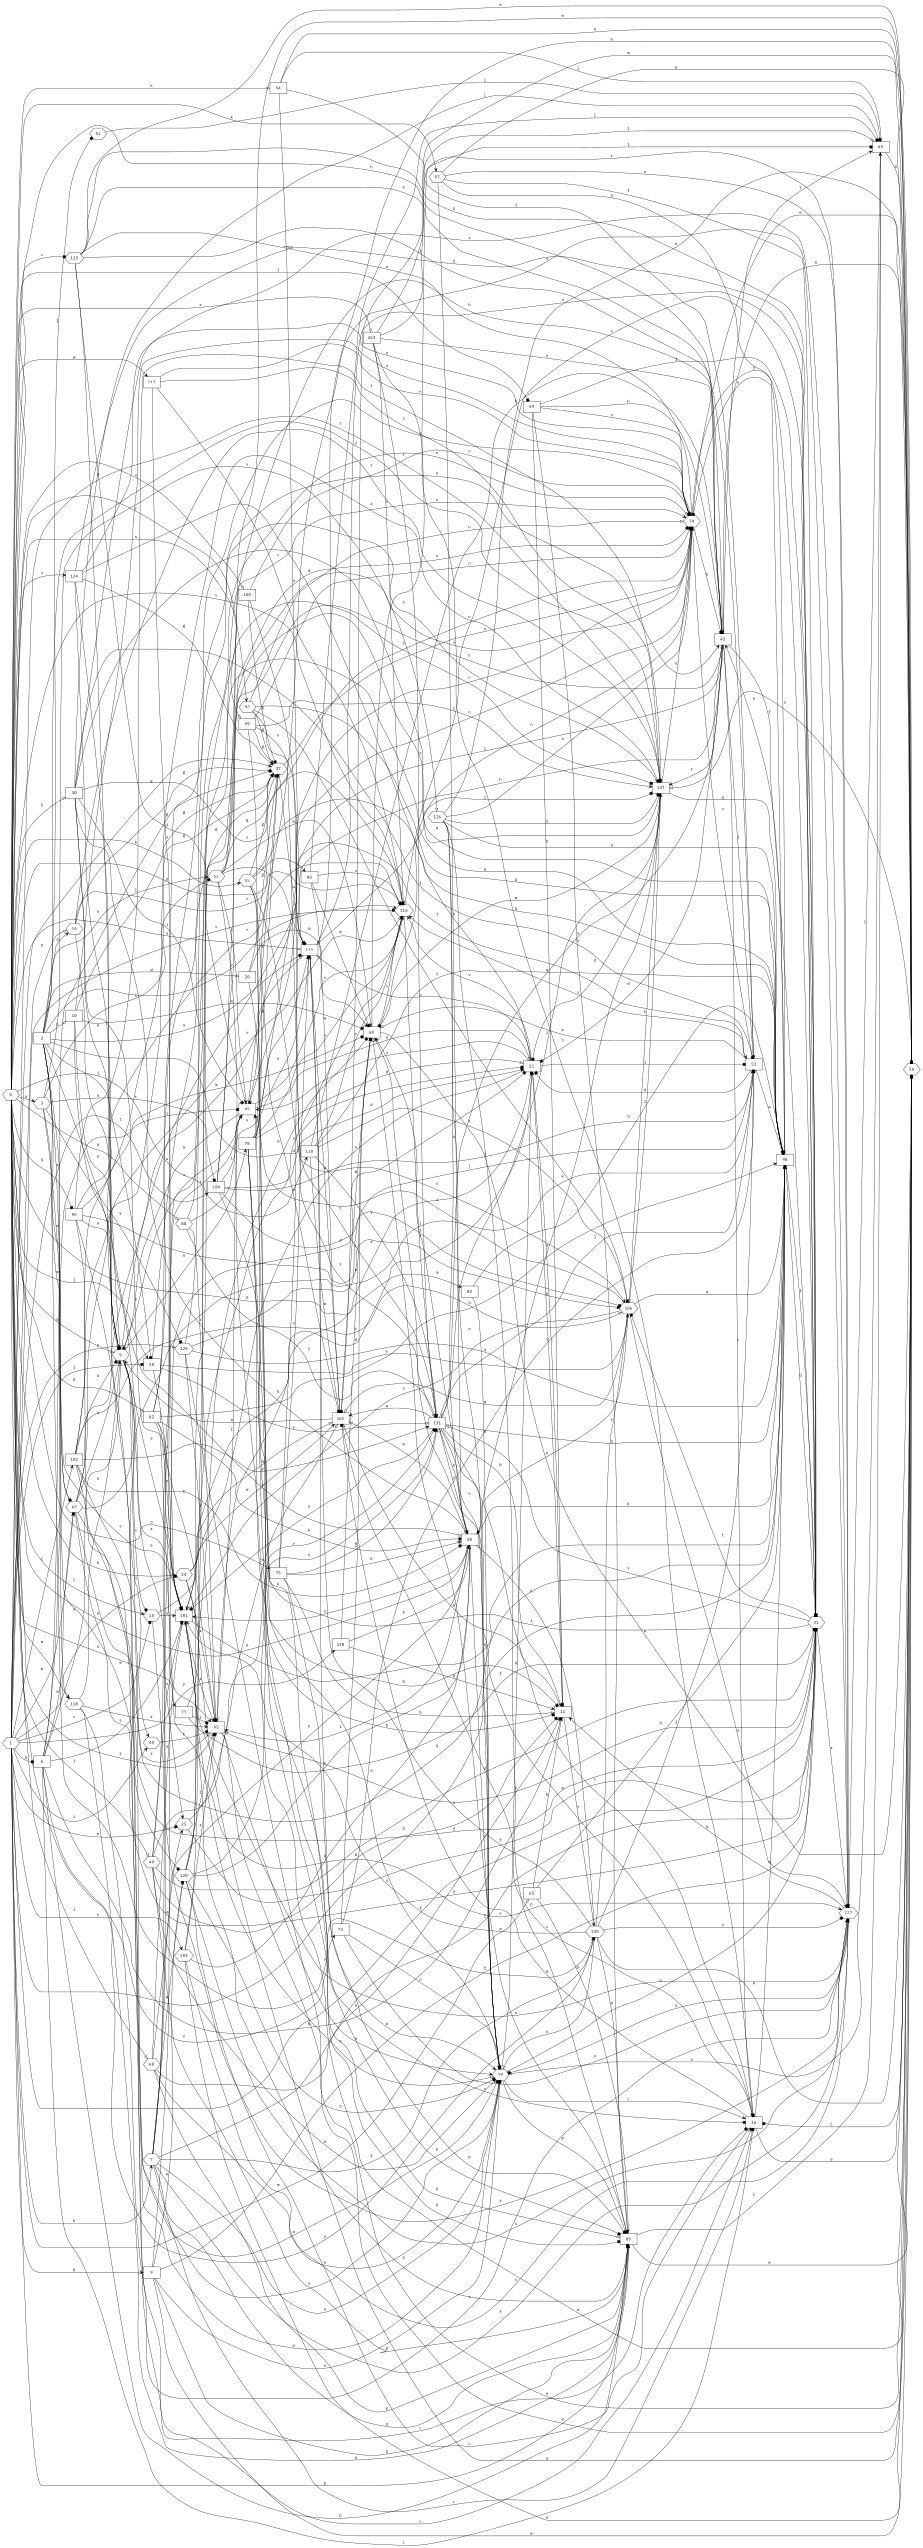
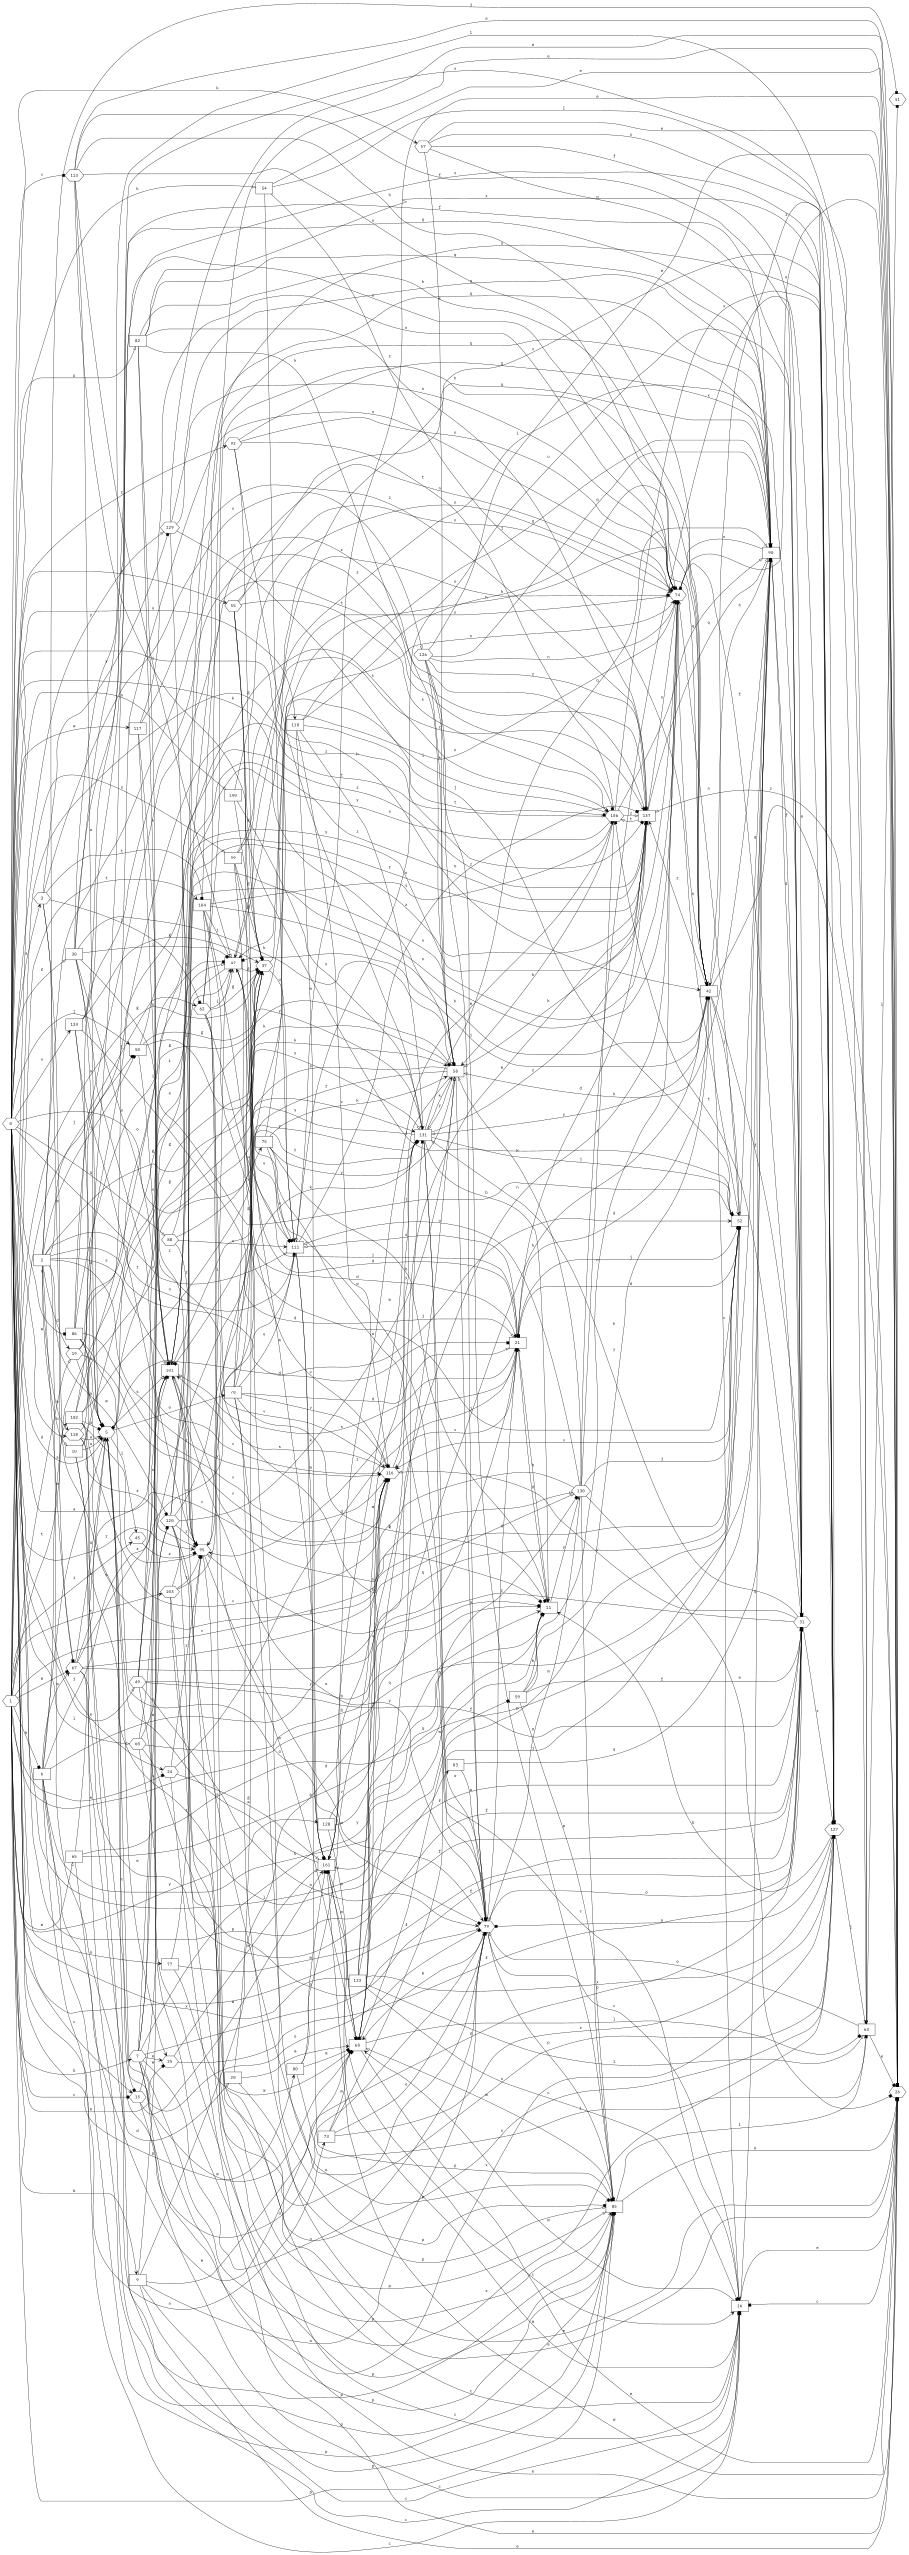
edge "51" -> "63": reversed
node "423": label "423" -> "123"
node "95": shape box -> hexagon
edge "65" -> "5": added, label "a"
